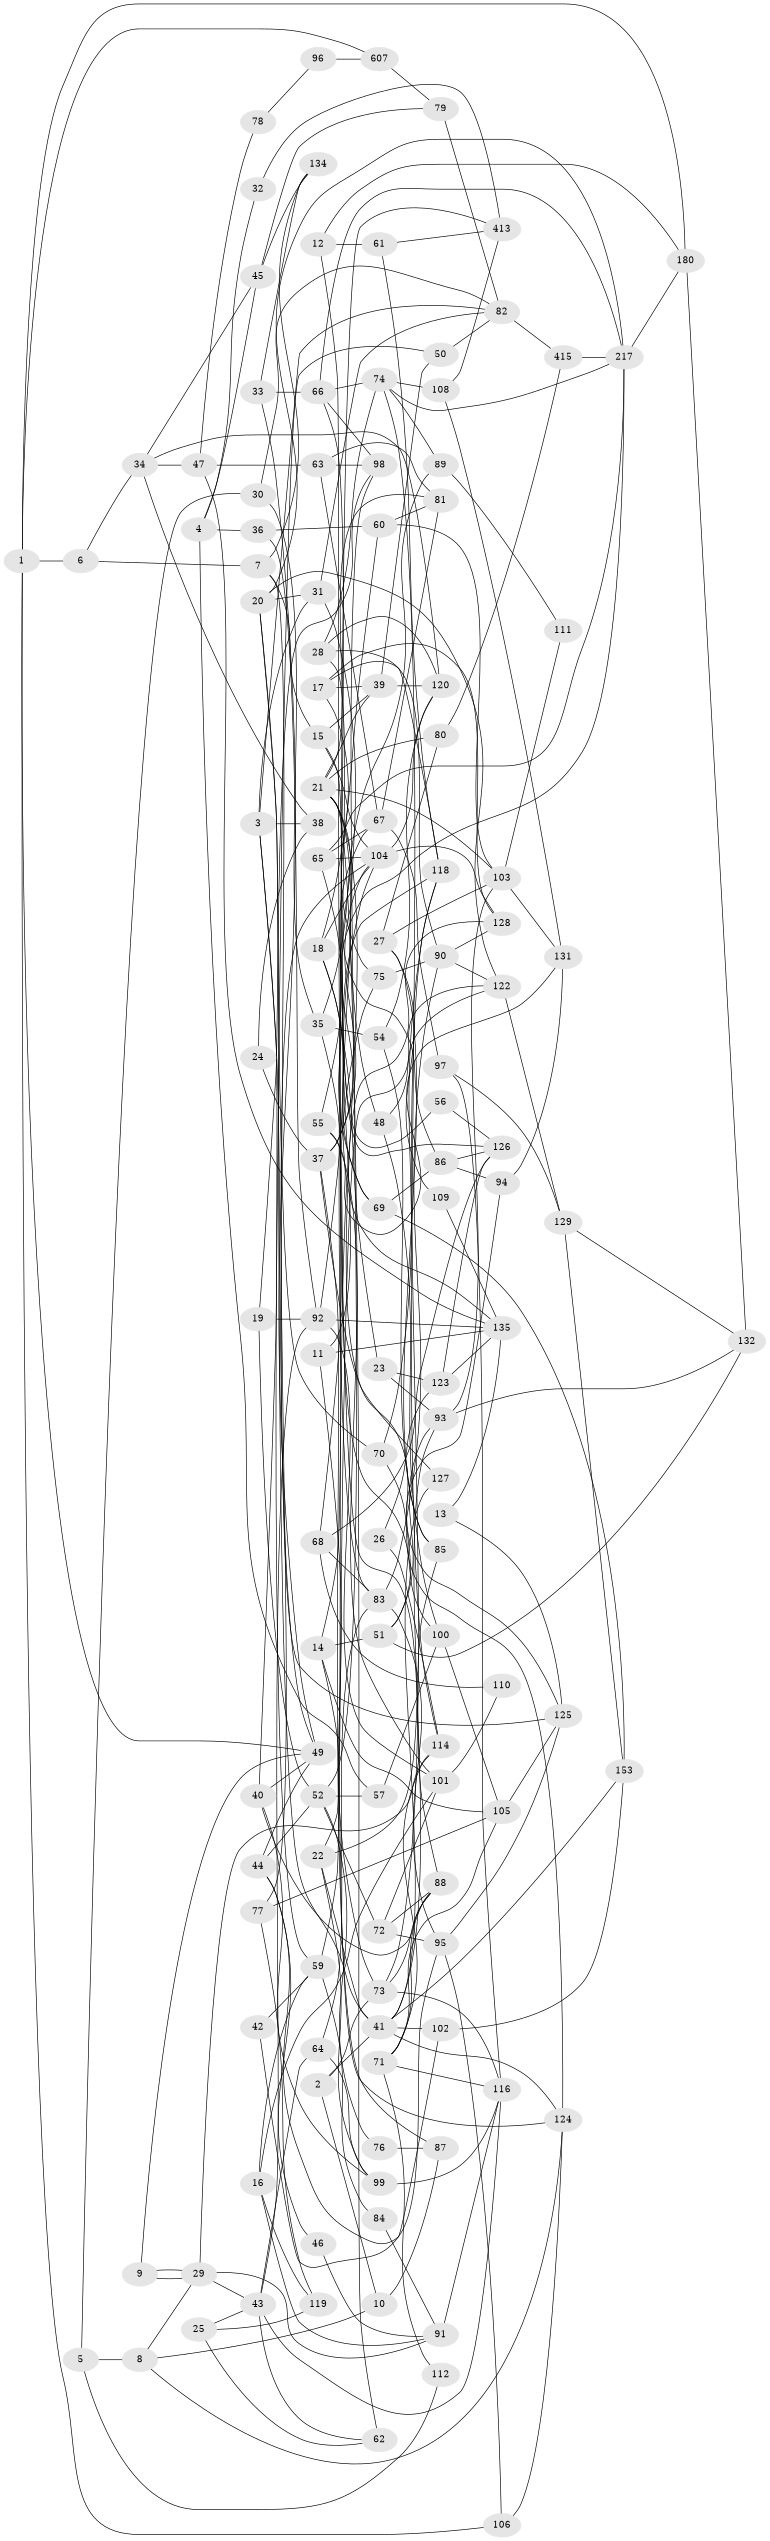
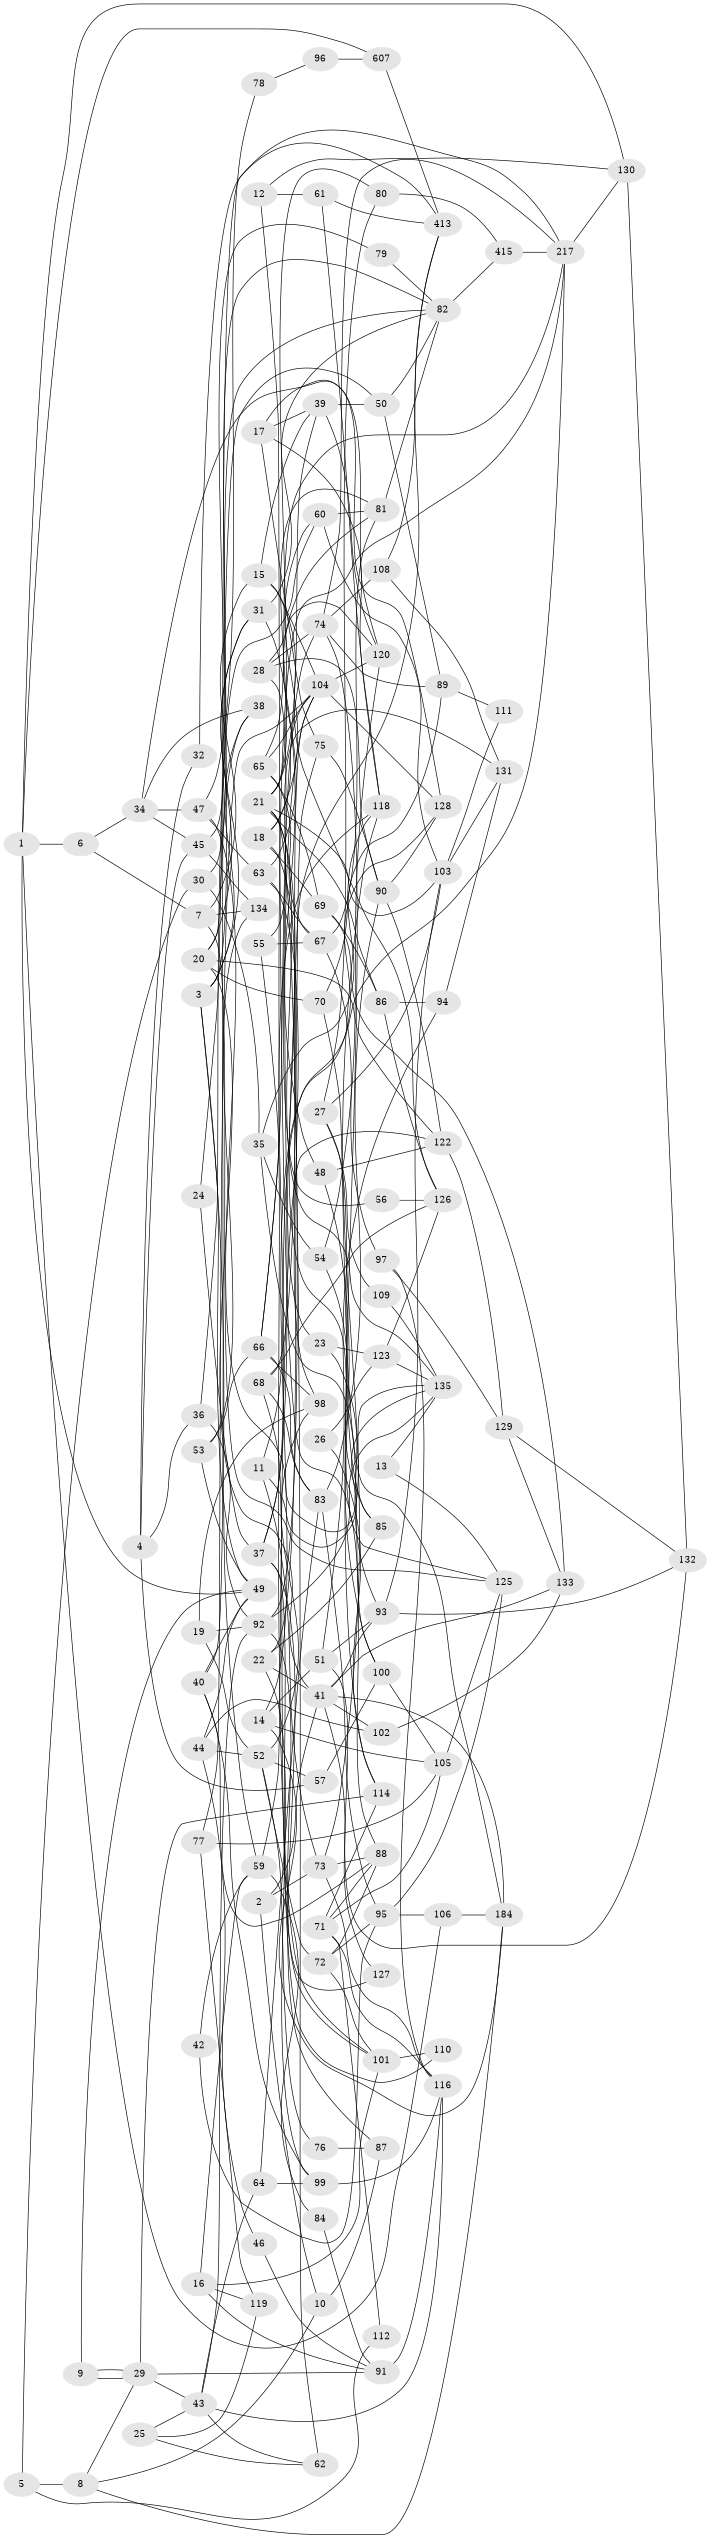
edge "607" -- "79": now "607" -- "413"
node "180": label "180" -> "130"
node "33": label "33" -> "53"
edge "82" -- "81": added
edge "50" -- "89": added
node "153": label "153" -> "133"
node "124": label "124" -> "184"
